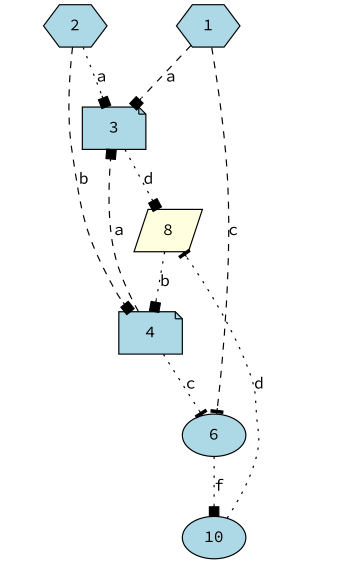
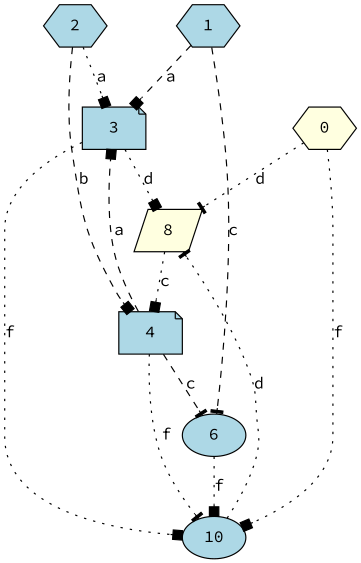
node "0": added
edge "8" -> "4": label "b" -> "c"
edge "3" -> "10": added, label "f"
edge "4" -> "6": style dotted -> dashed
edge "4" -> "10": added, label "f"
